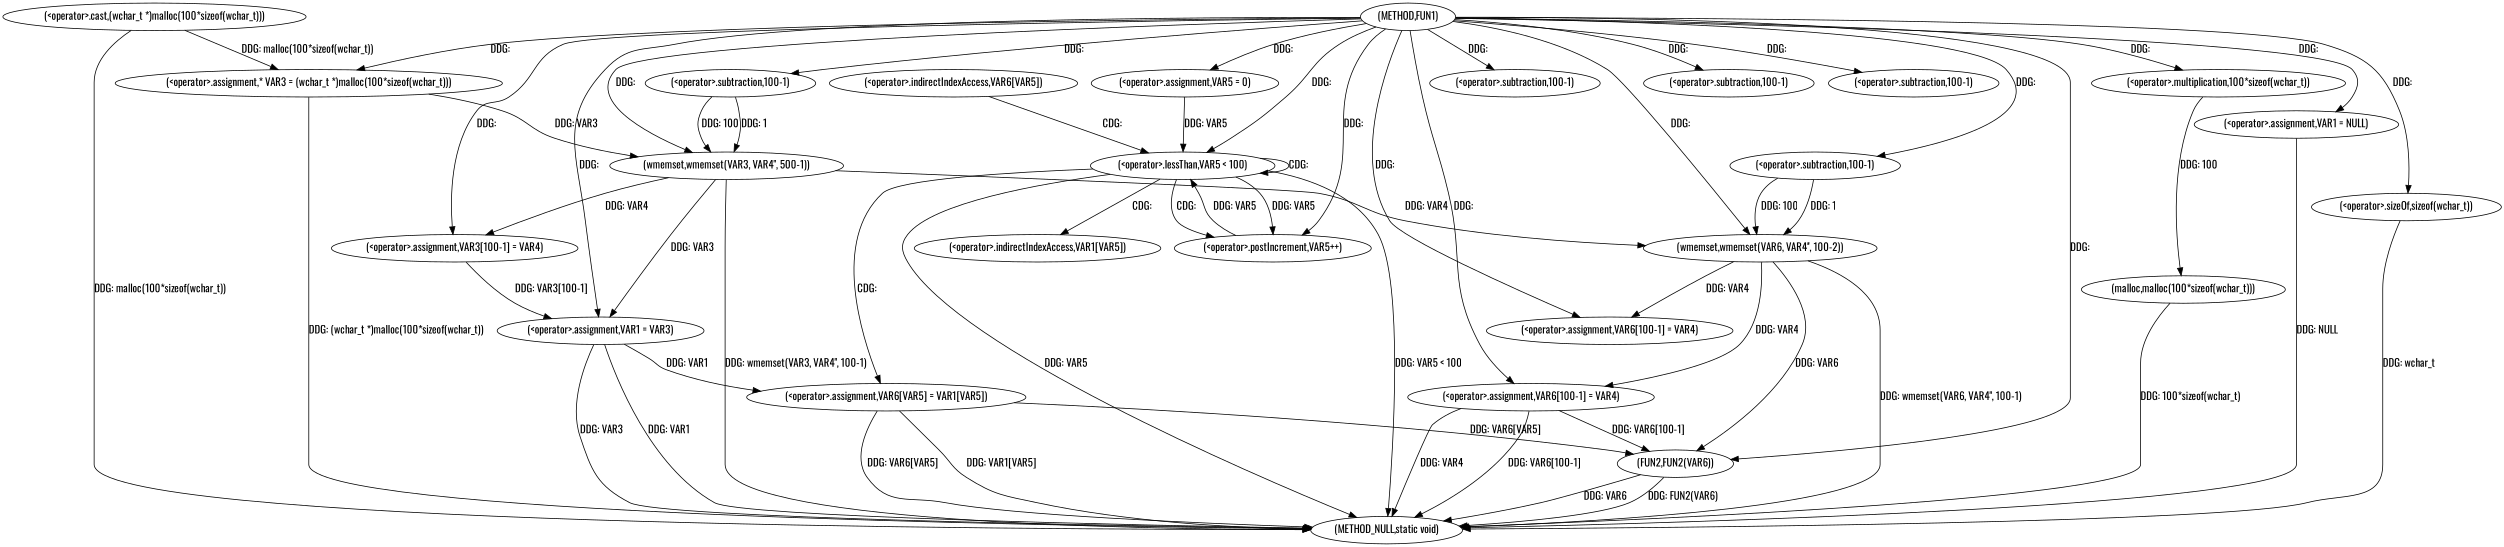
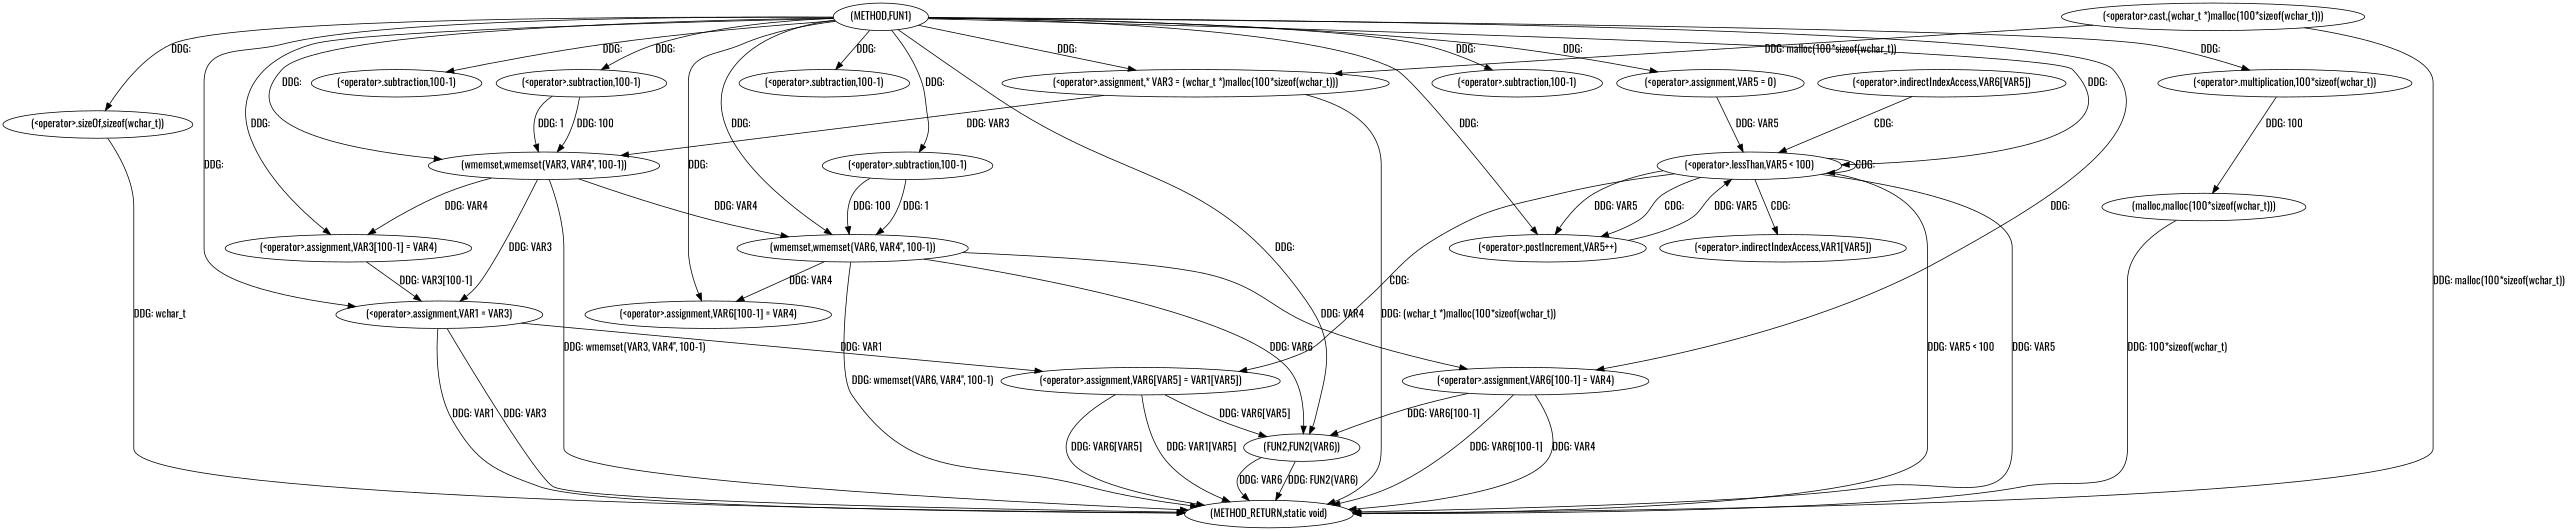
node "(<operator>.assignment,VAR1 = NULL)": removed
node "(wmemset,wmemset(VAR3, VAR4'', 500-1))": label "(wmemset,wmemset(VAR3, VAR4'', 500-1))" -> "(wmemset,wmemset(VAR3, VAR4'', 100-1))"
node "(wmemset,wmemset(VAR6, VAR4'', 100-2))": label "(wmemset,wmemset(VAR6, VAR4'', 100-2))" -> "(wmemset,wmemset(VAR6, VAR4'', 100-1))"
node "(METHOD_NULL,static void)": label "(METHOD_NULL,static void)" -> "(METHOD_RETURN,static void)"
